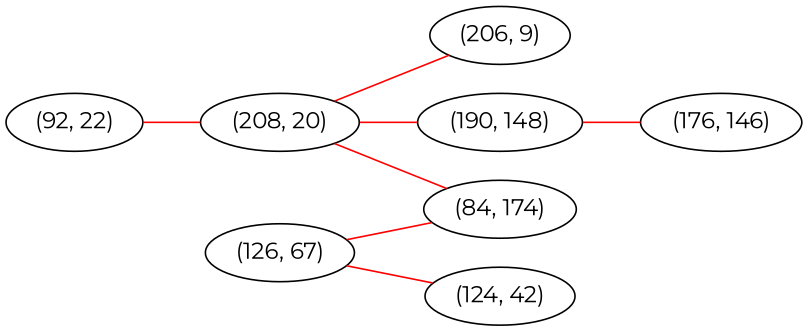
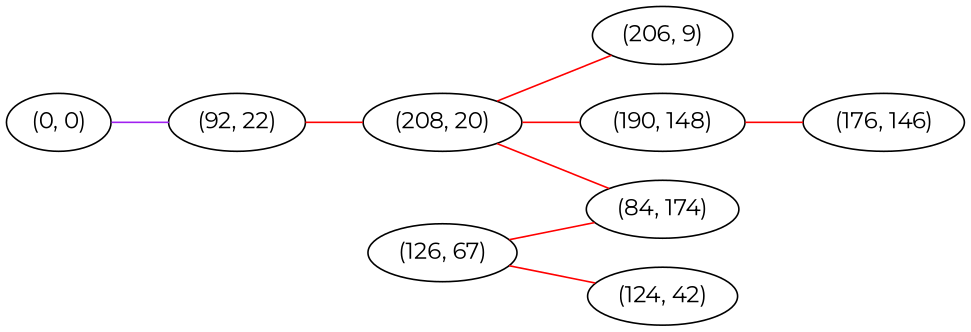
node "(0, 0)": added
